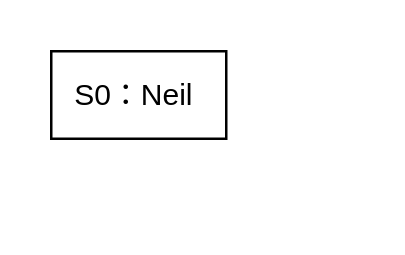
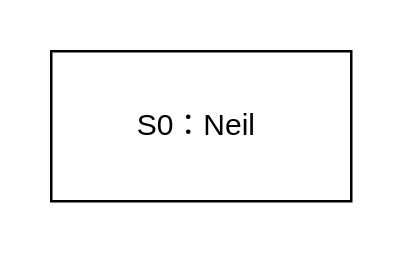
node "S0：Neil": size 175x88 -> 300x150
